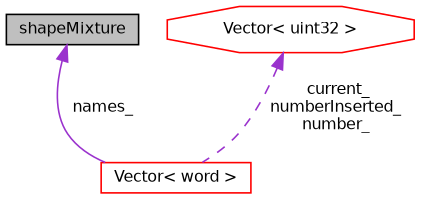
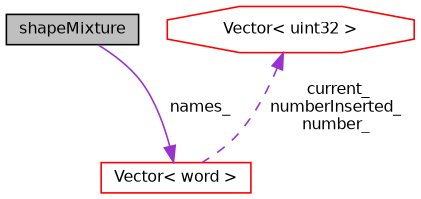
edge "Vector< word >" -> "shapeMixture": reversed
